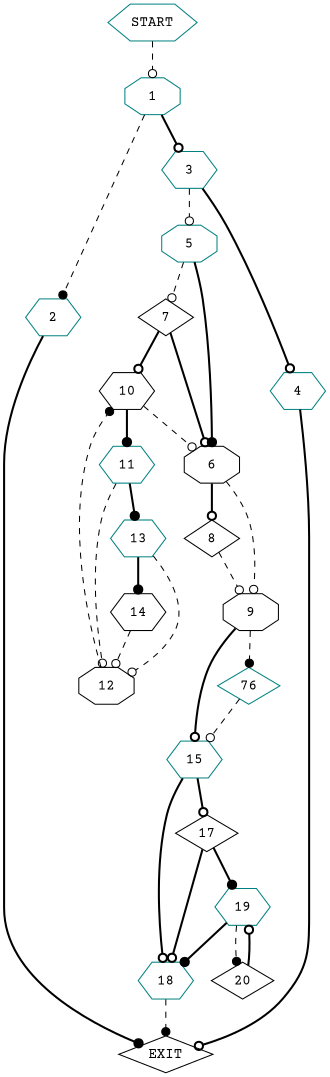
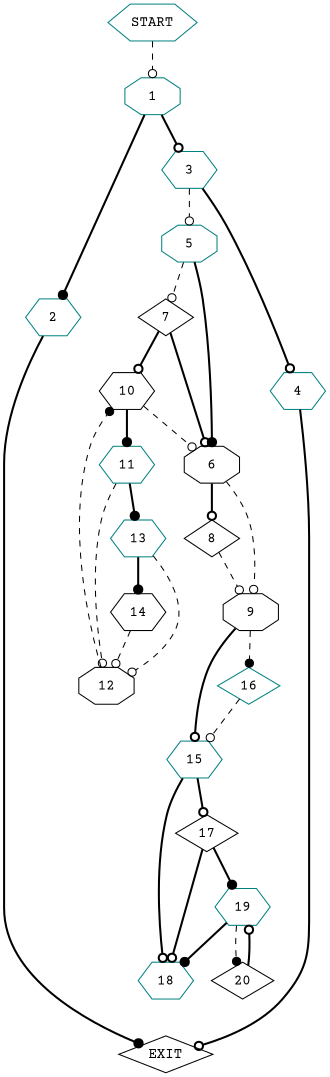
edge "1" -> "2": style dashed -> bold
node "76": label "76" -> "16"
edge "18" -> "EXIT": removed
